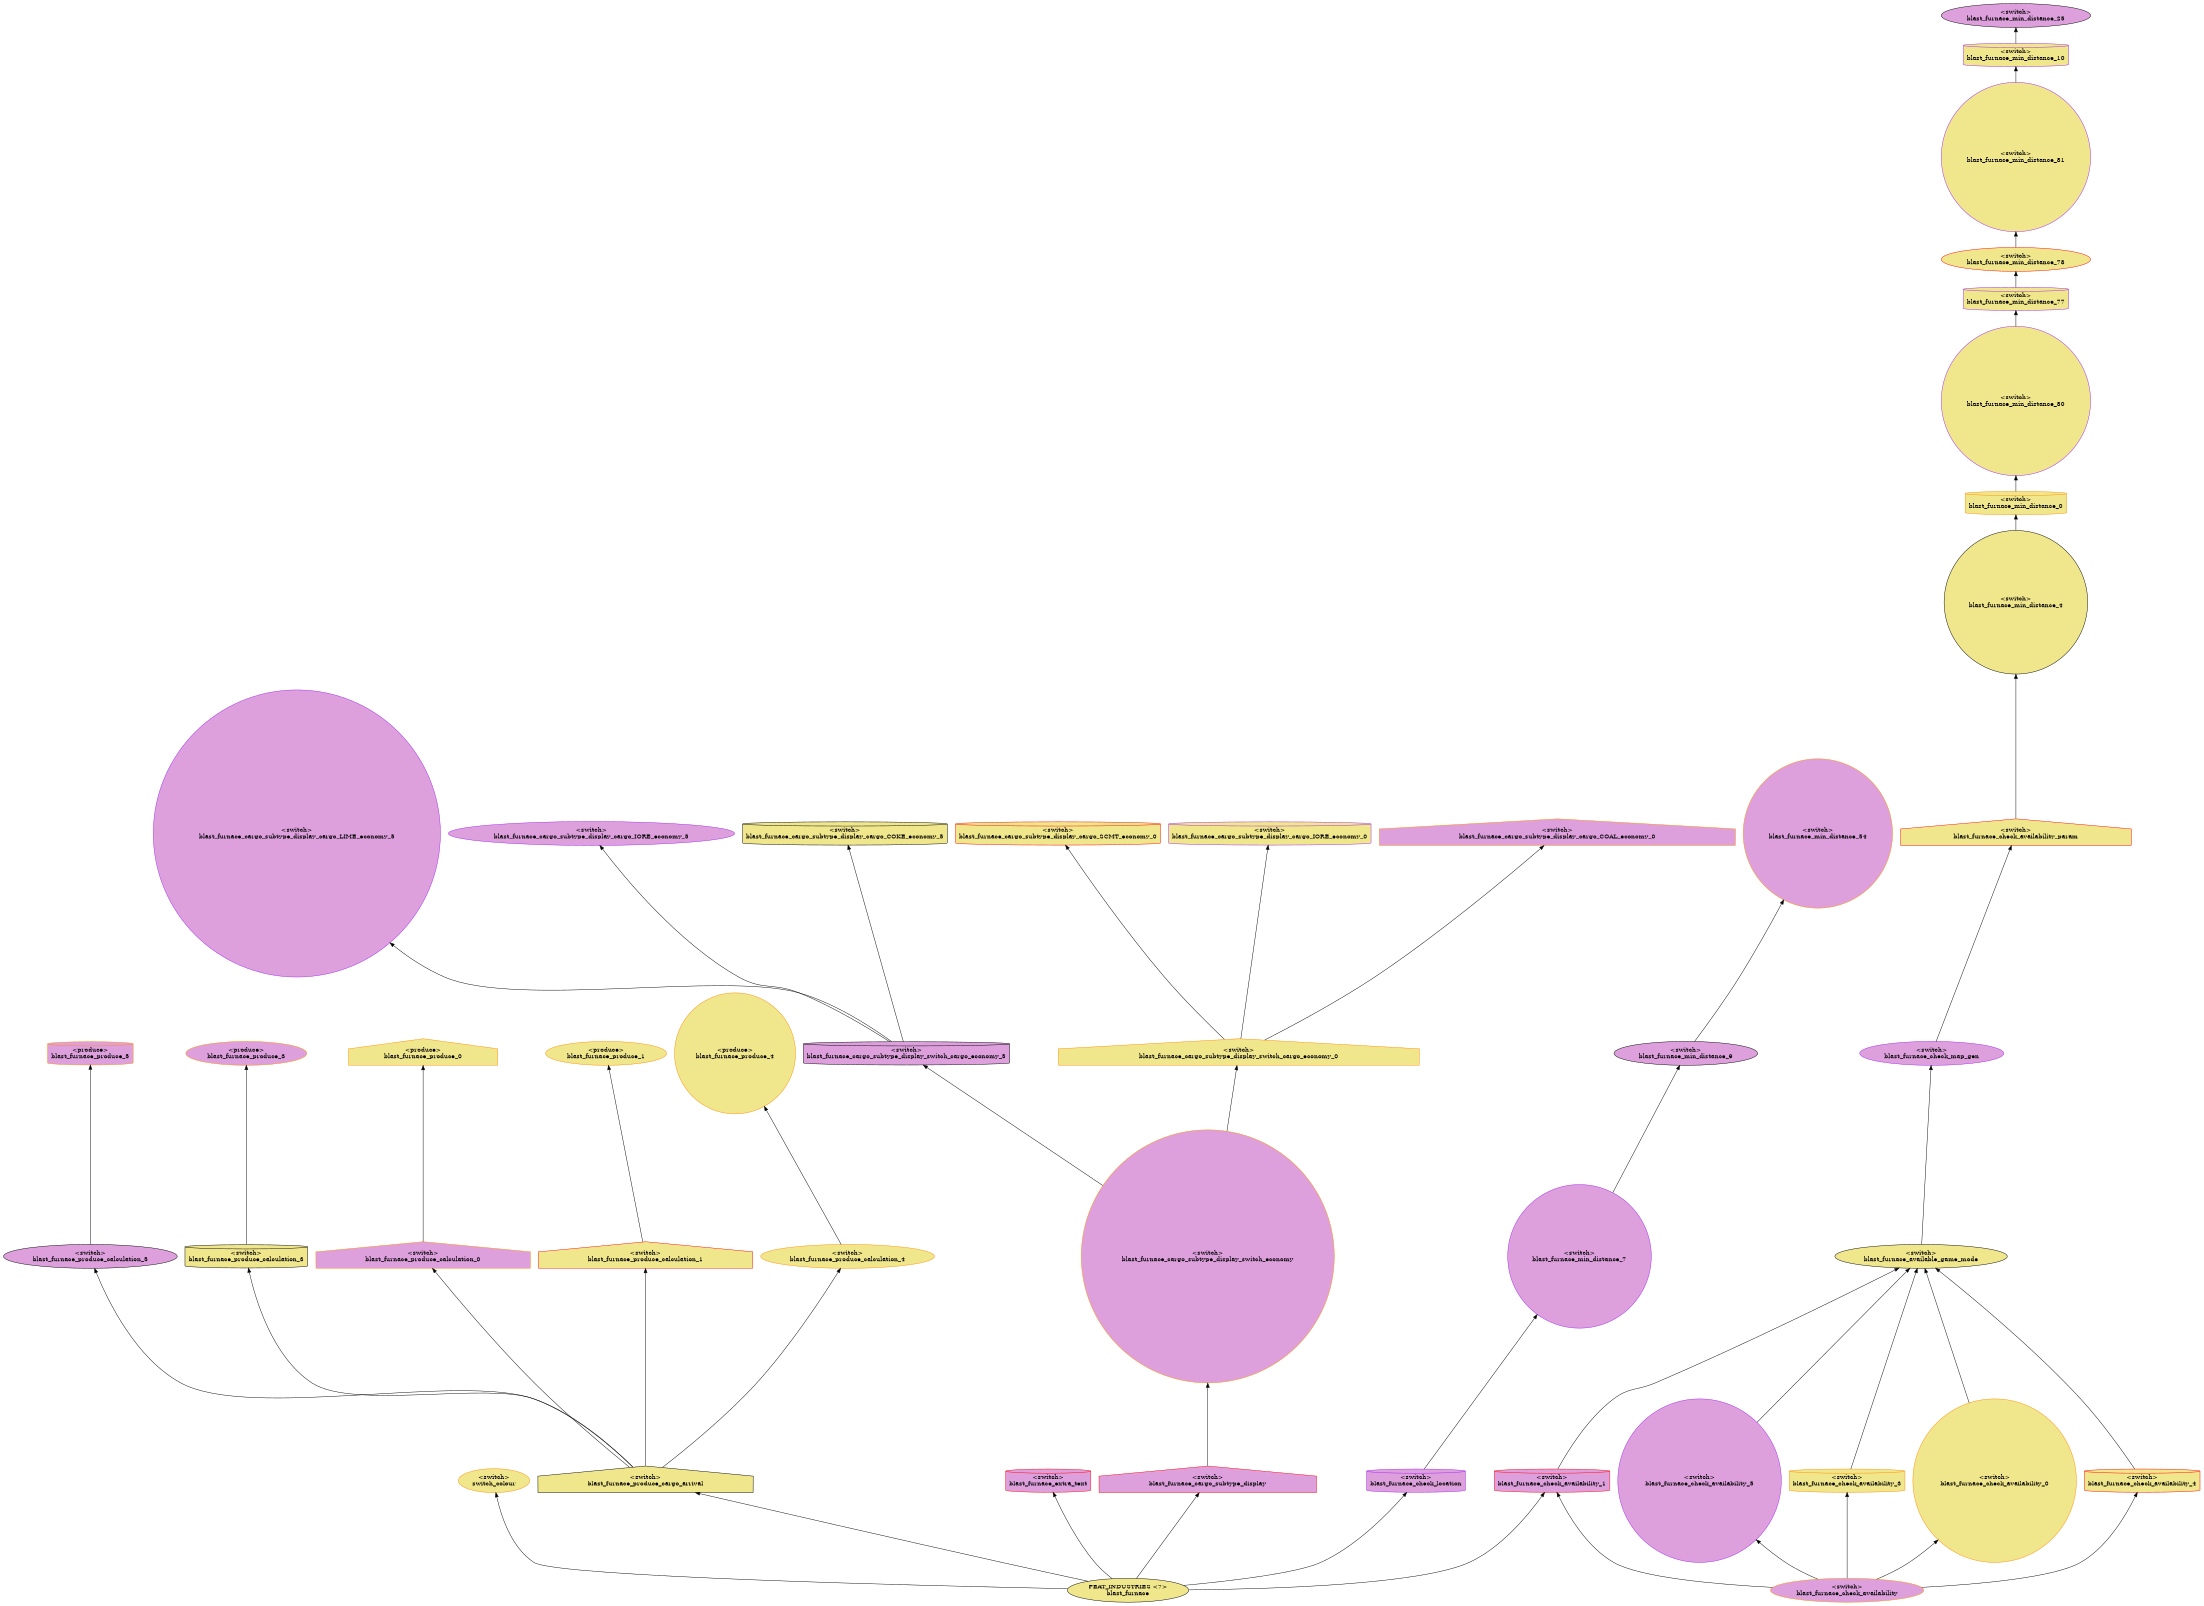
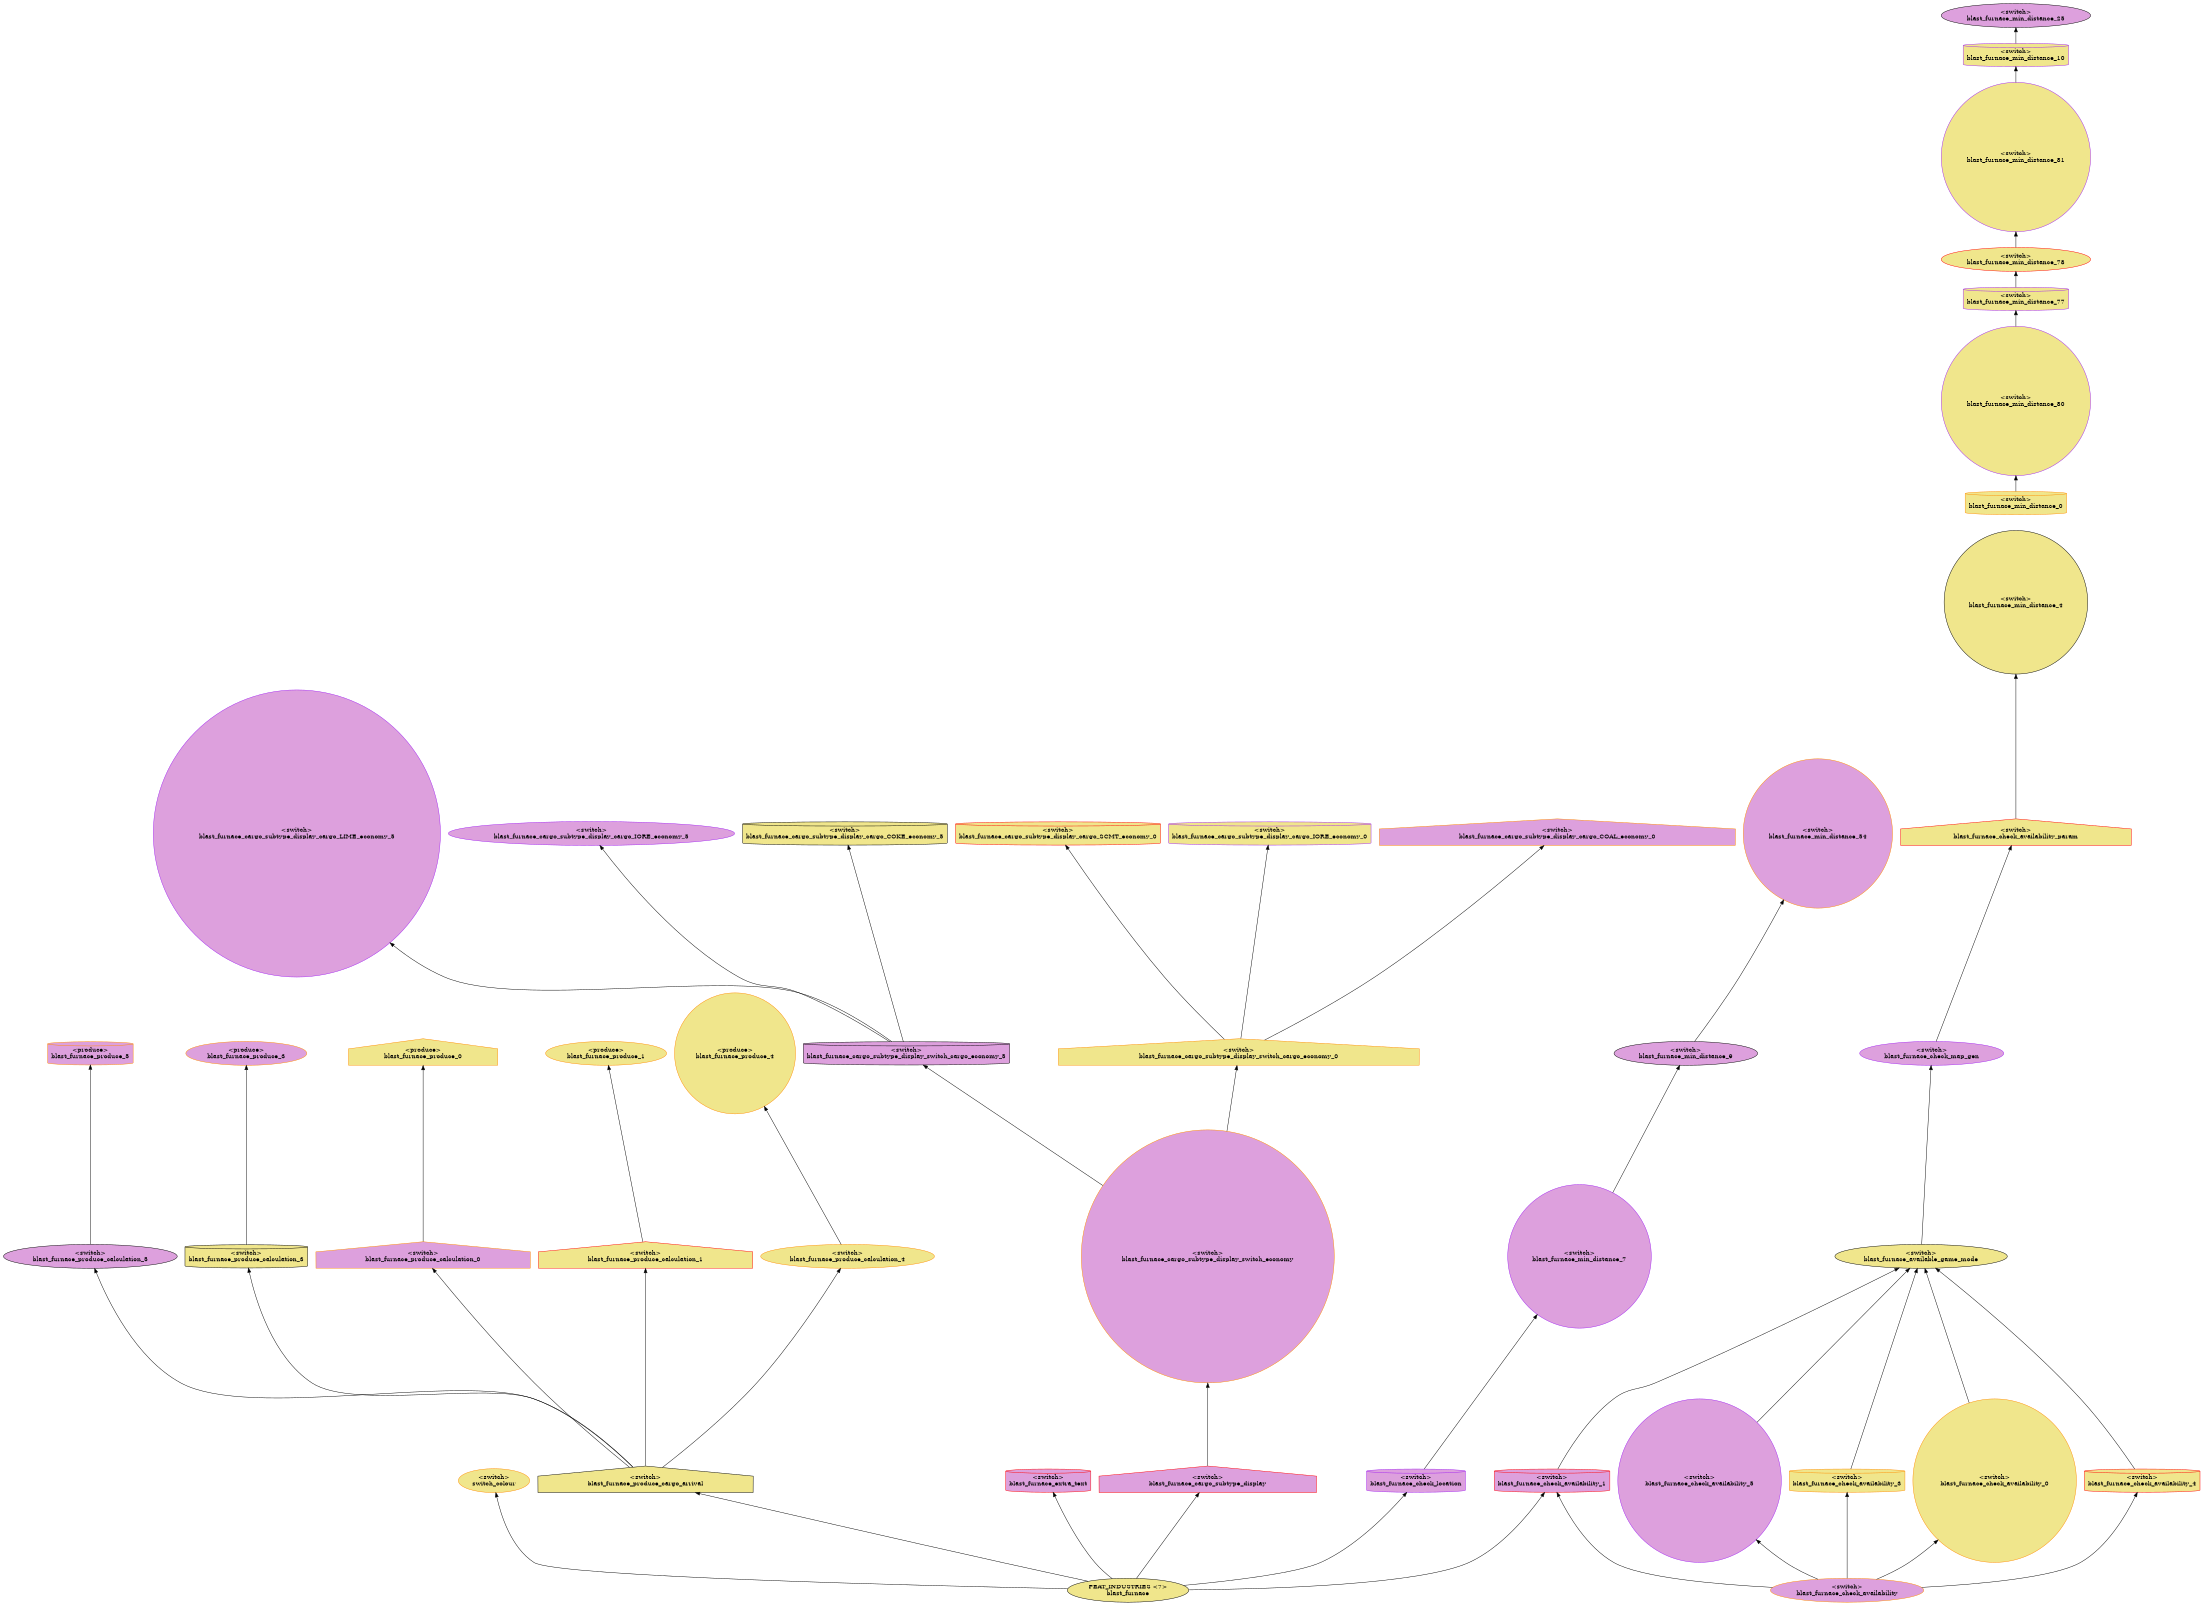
edge "<switch> blast_furnace_min_distance_4" -> "<switch> blast_furnace_min_distance_0": removed
